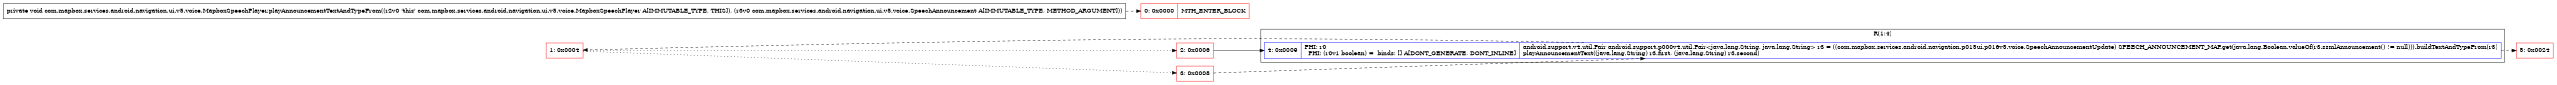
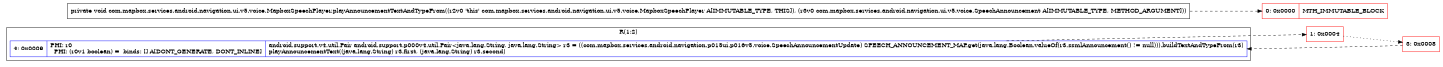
node "0: 0x0000": text "MTH_ENTER_BLOCK" -> "MTH_IMMUTABLE_BLOCK"
cluster "R(1:4)": label "R(1:4)" -> "R(1:2)"
node "2: 0x0006": removed
node "5: 0x0024": removed
